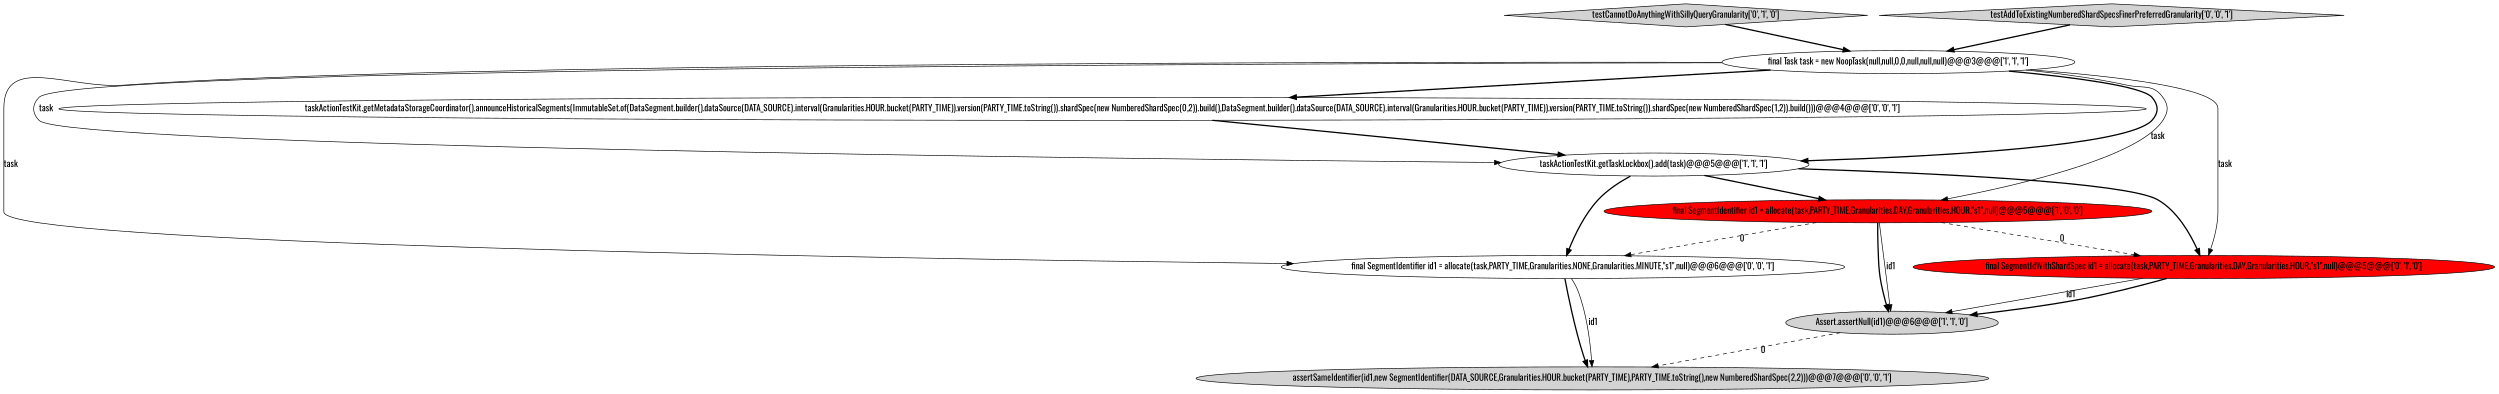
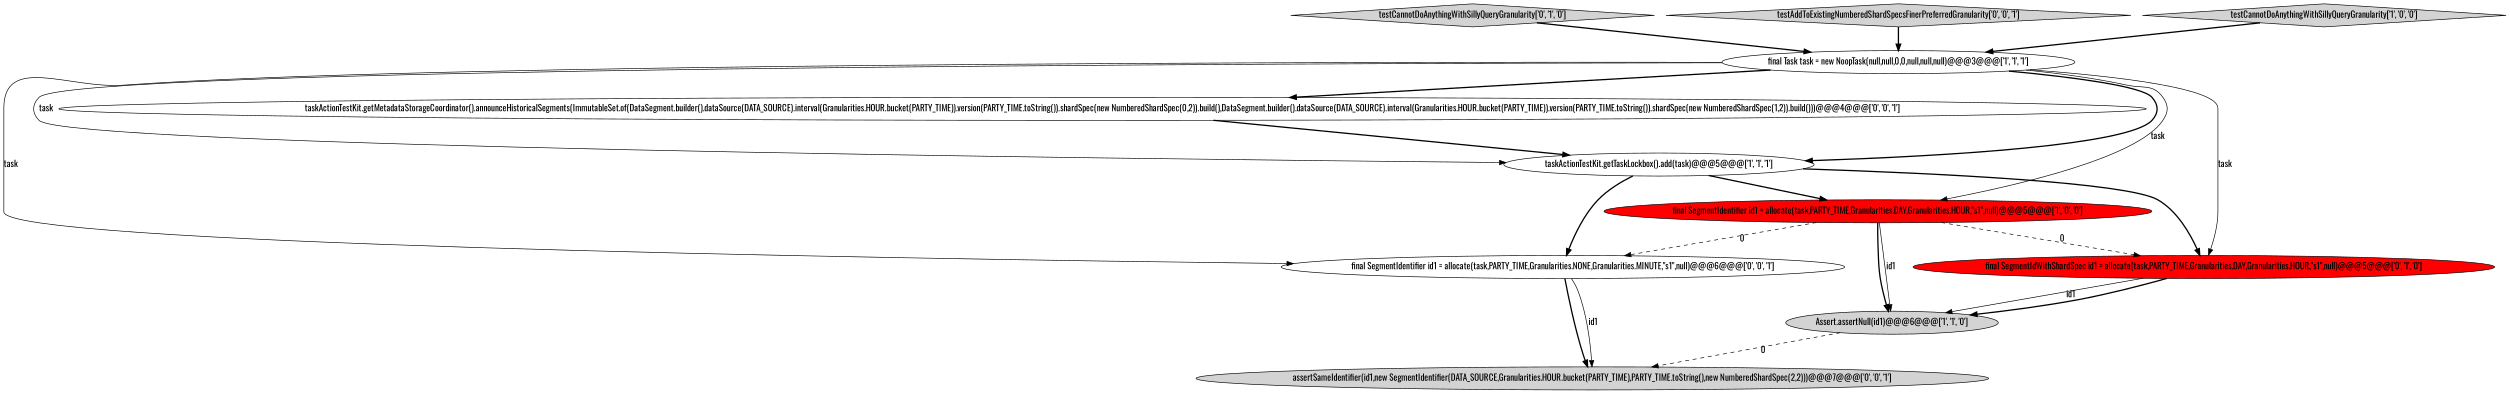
node "testCannotDoAnythingWithSillyQueryGranularity['1', '0', '0']": added
